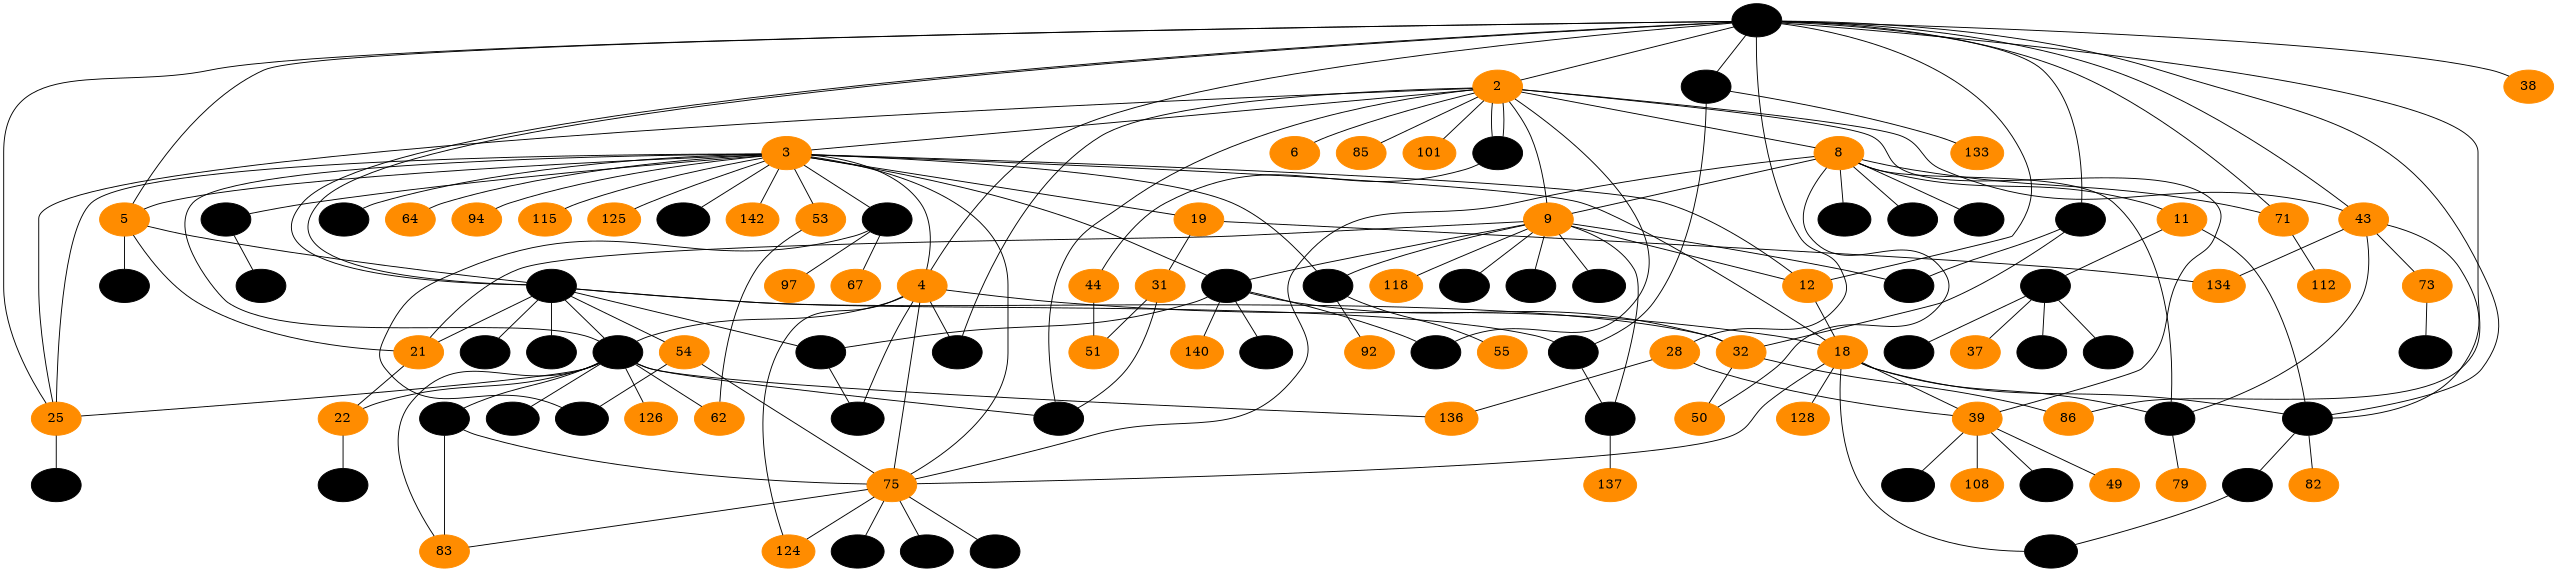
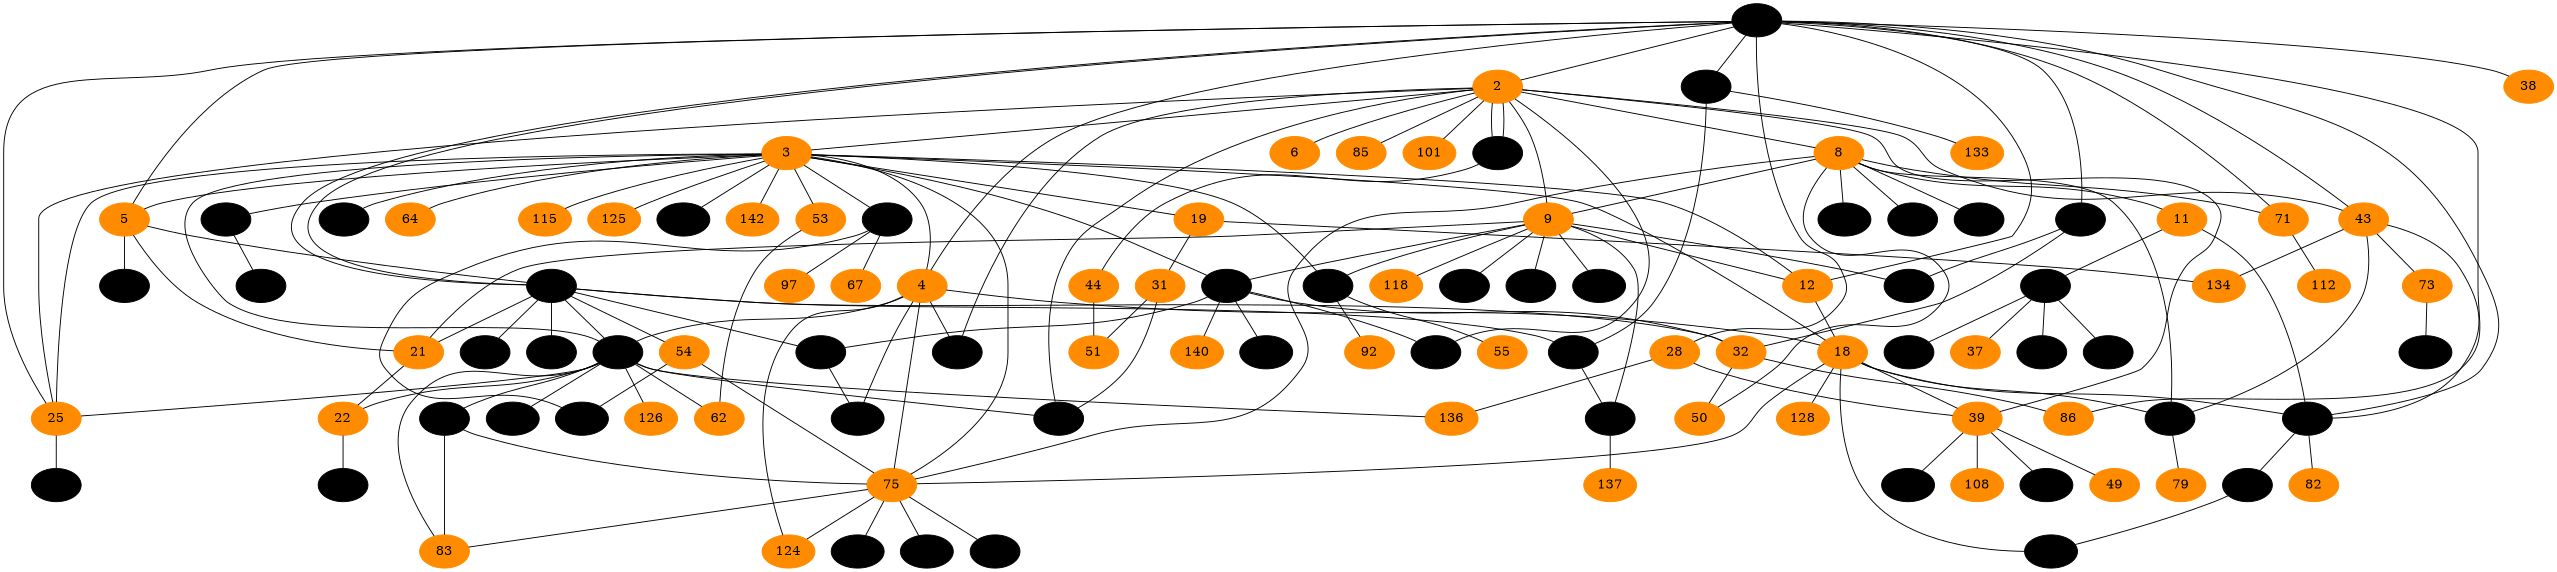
node "94": removed
